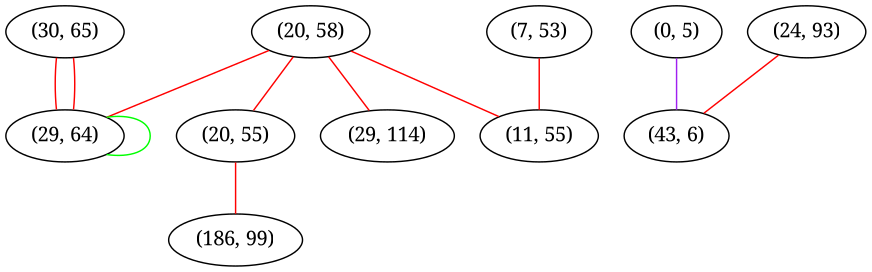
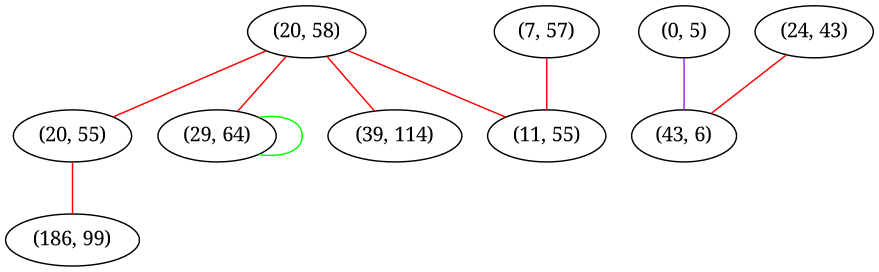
node "(30, 65)": removed
node "(7, 53)": label "(7, 53)" -> "(7, 57)"
node "(24, 93)": label "(24, 93)" -> "(24, 43)"
node "(29, 114)": label "(29, 114)" -> "(39, 114)"
